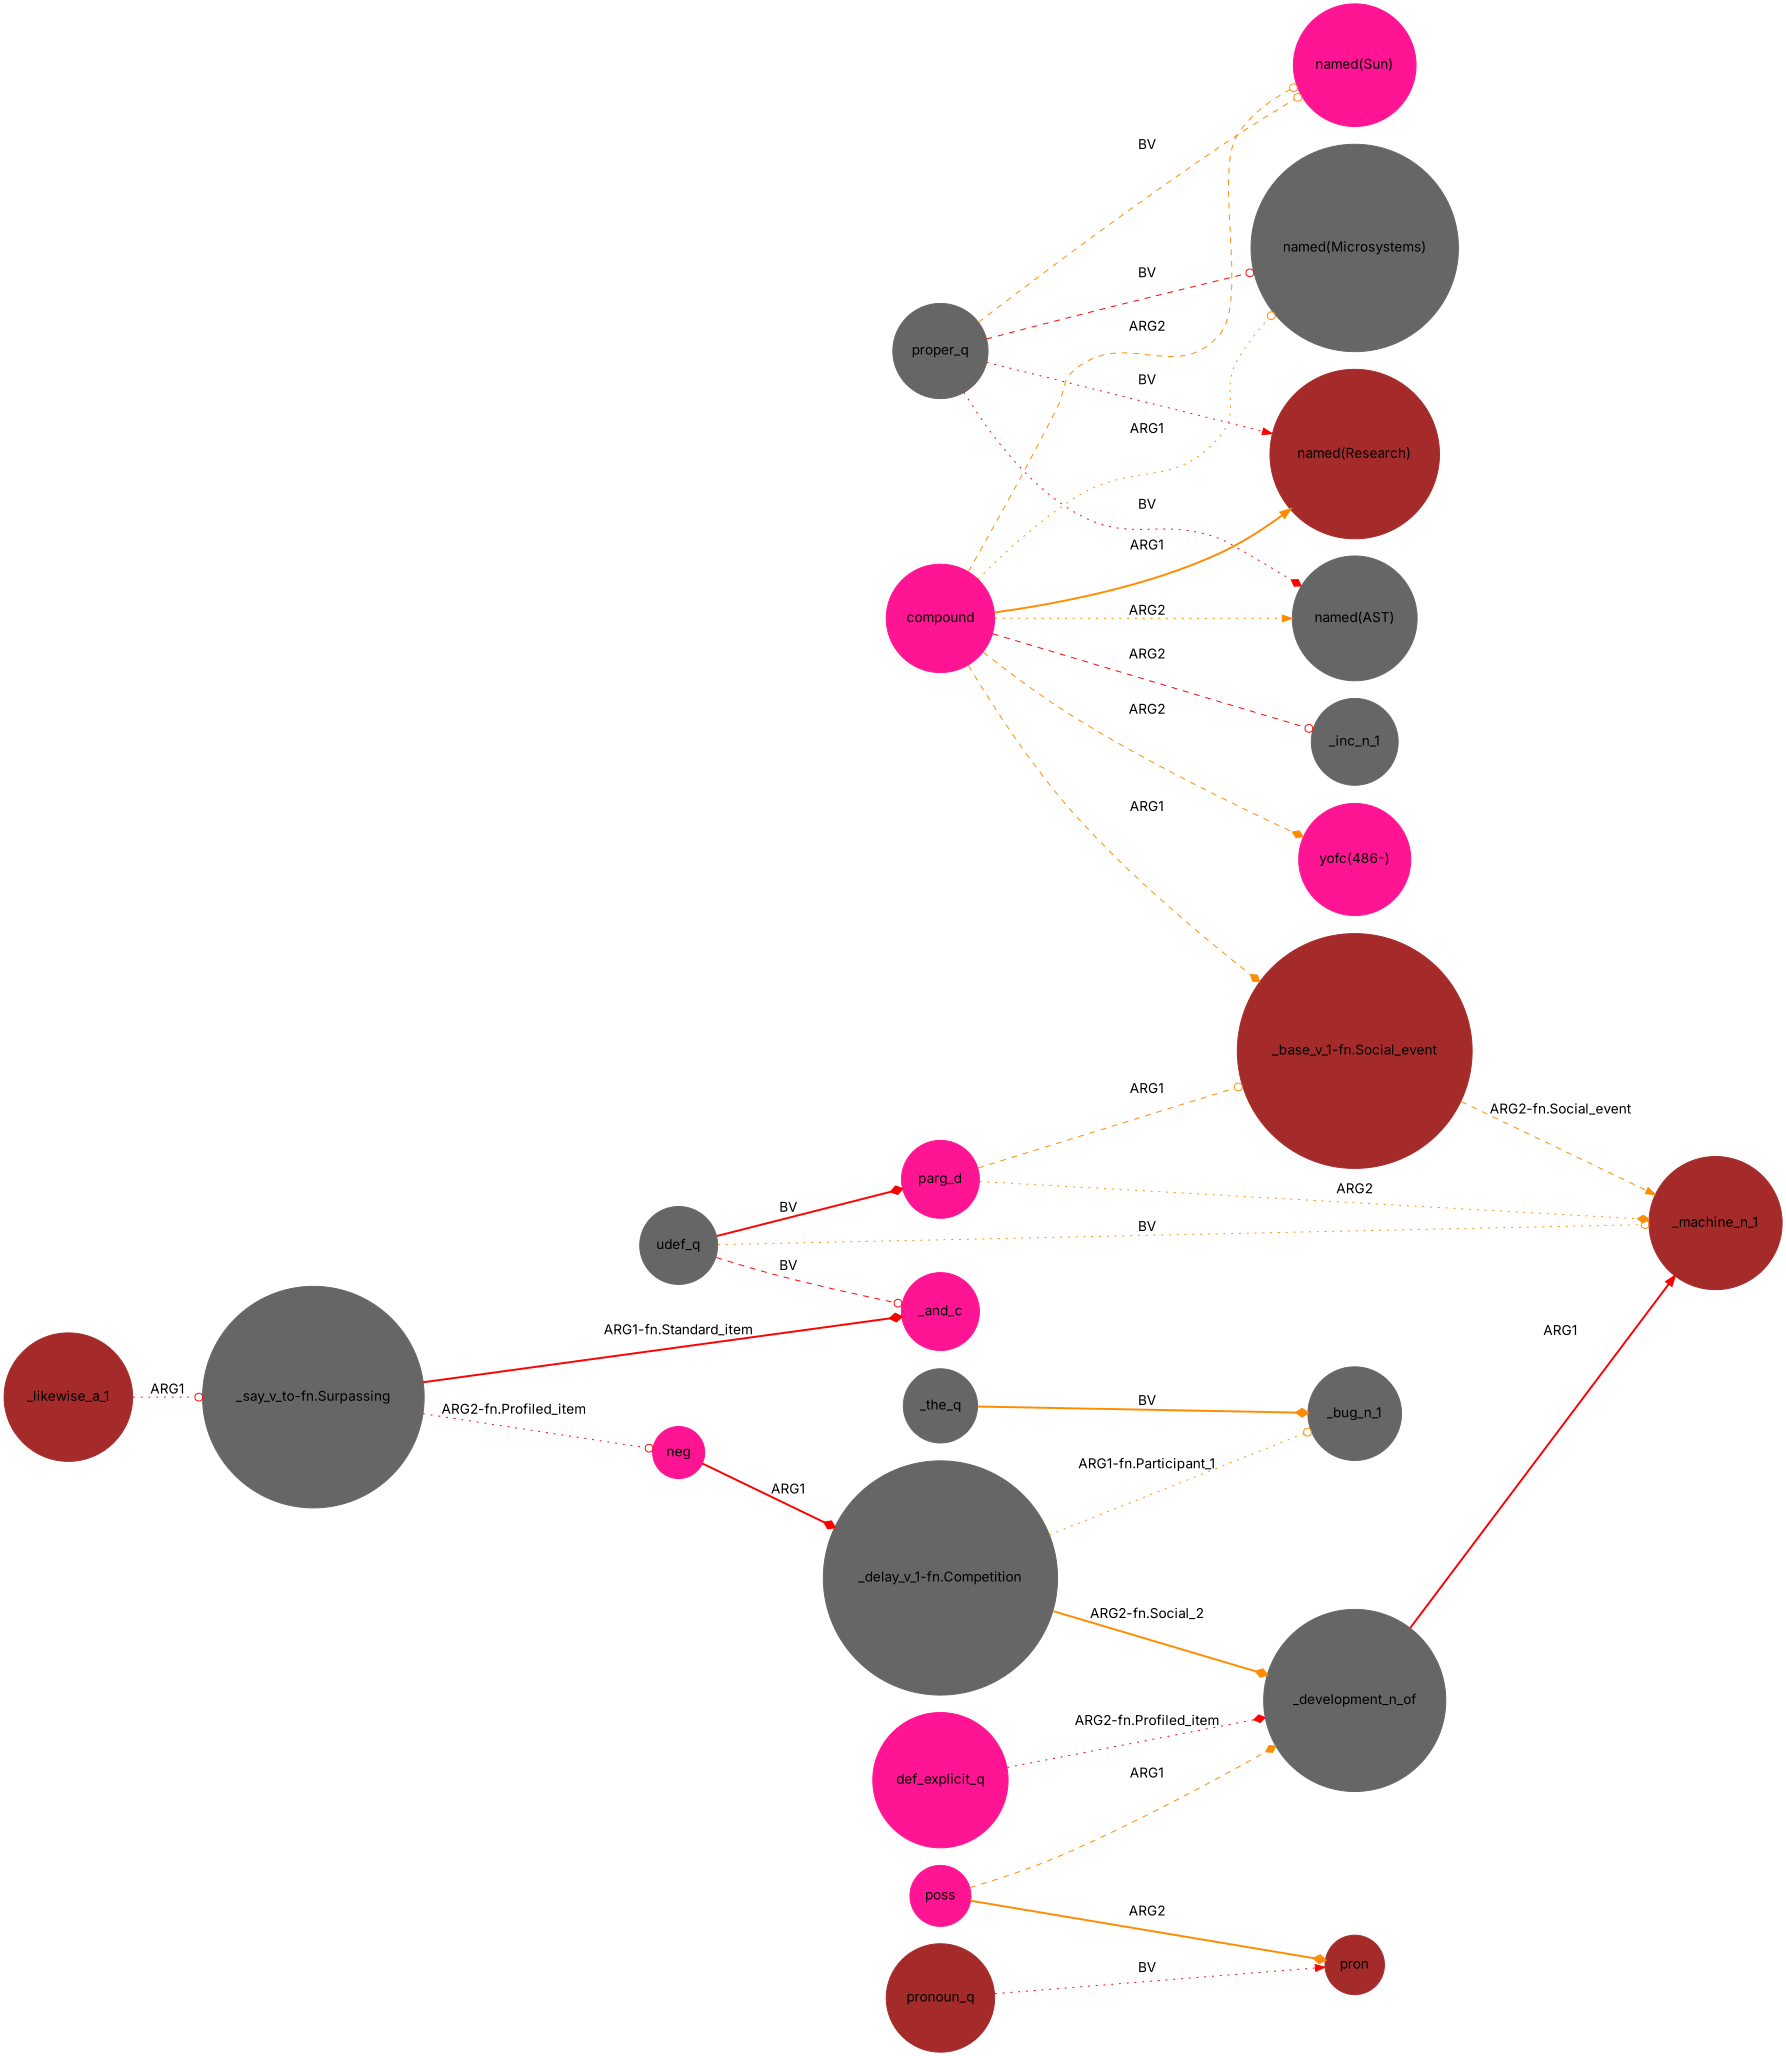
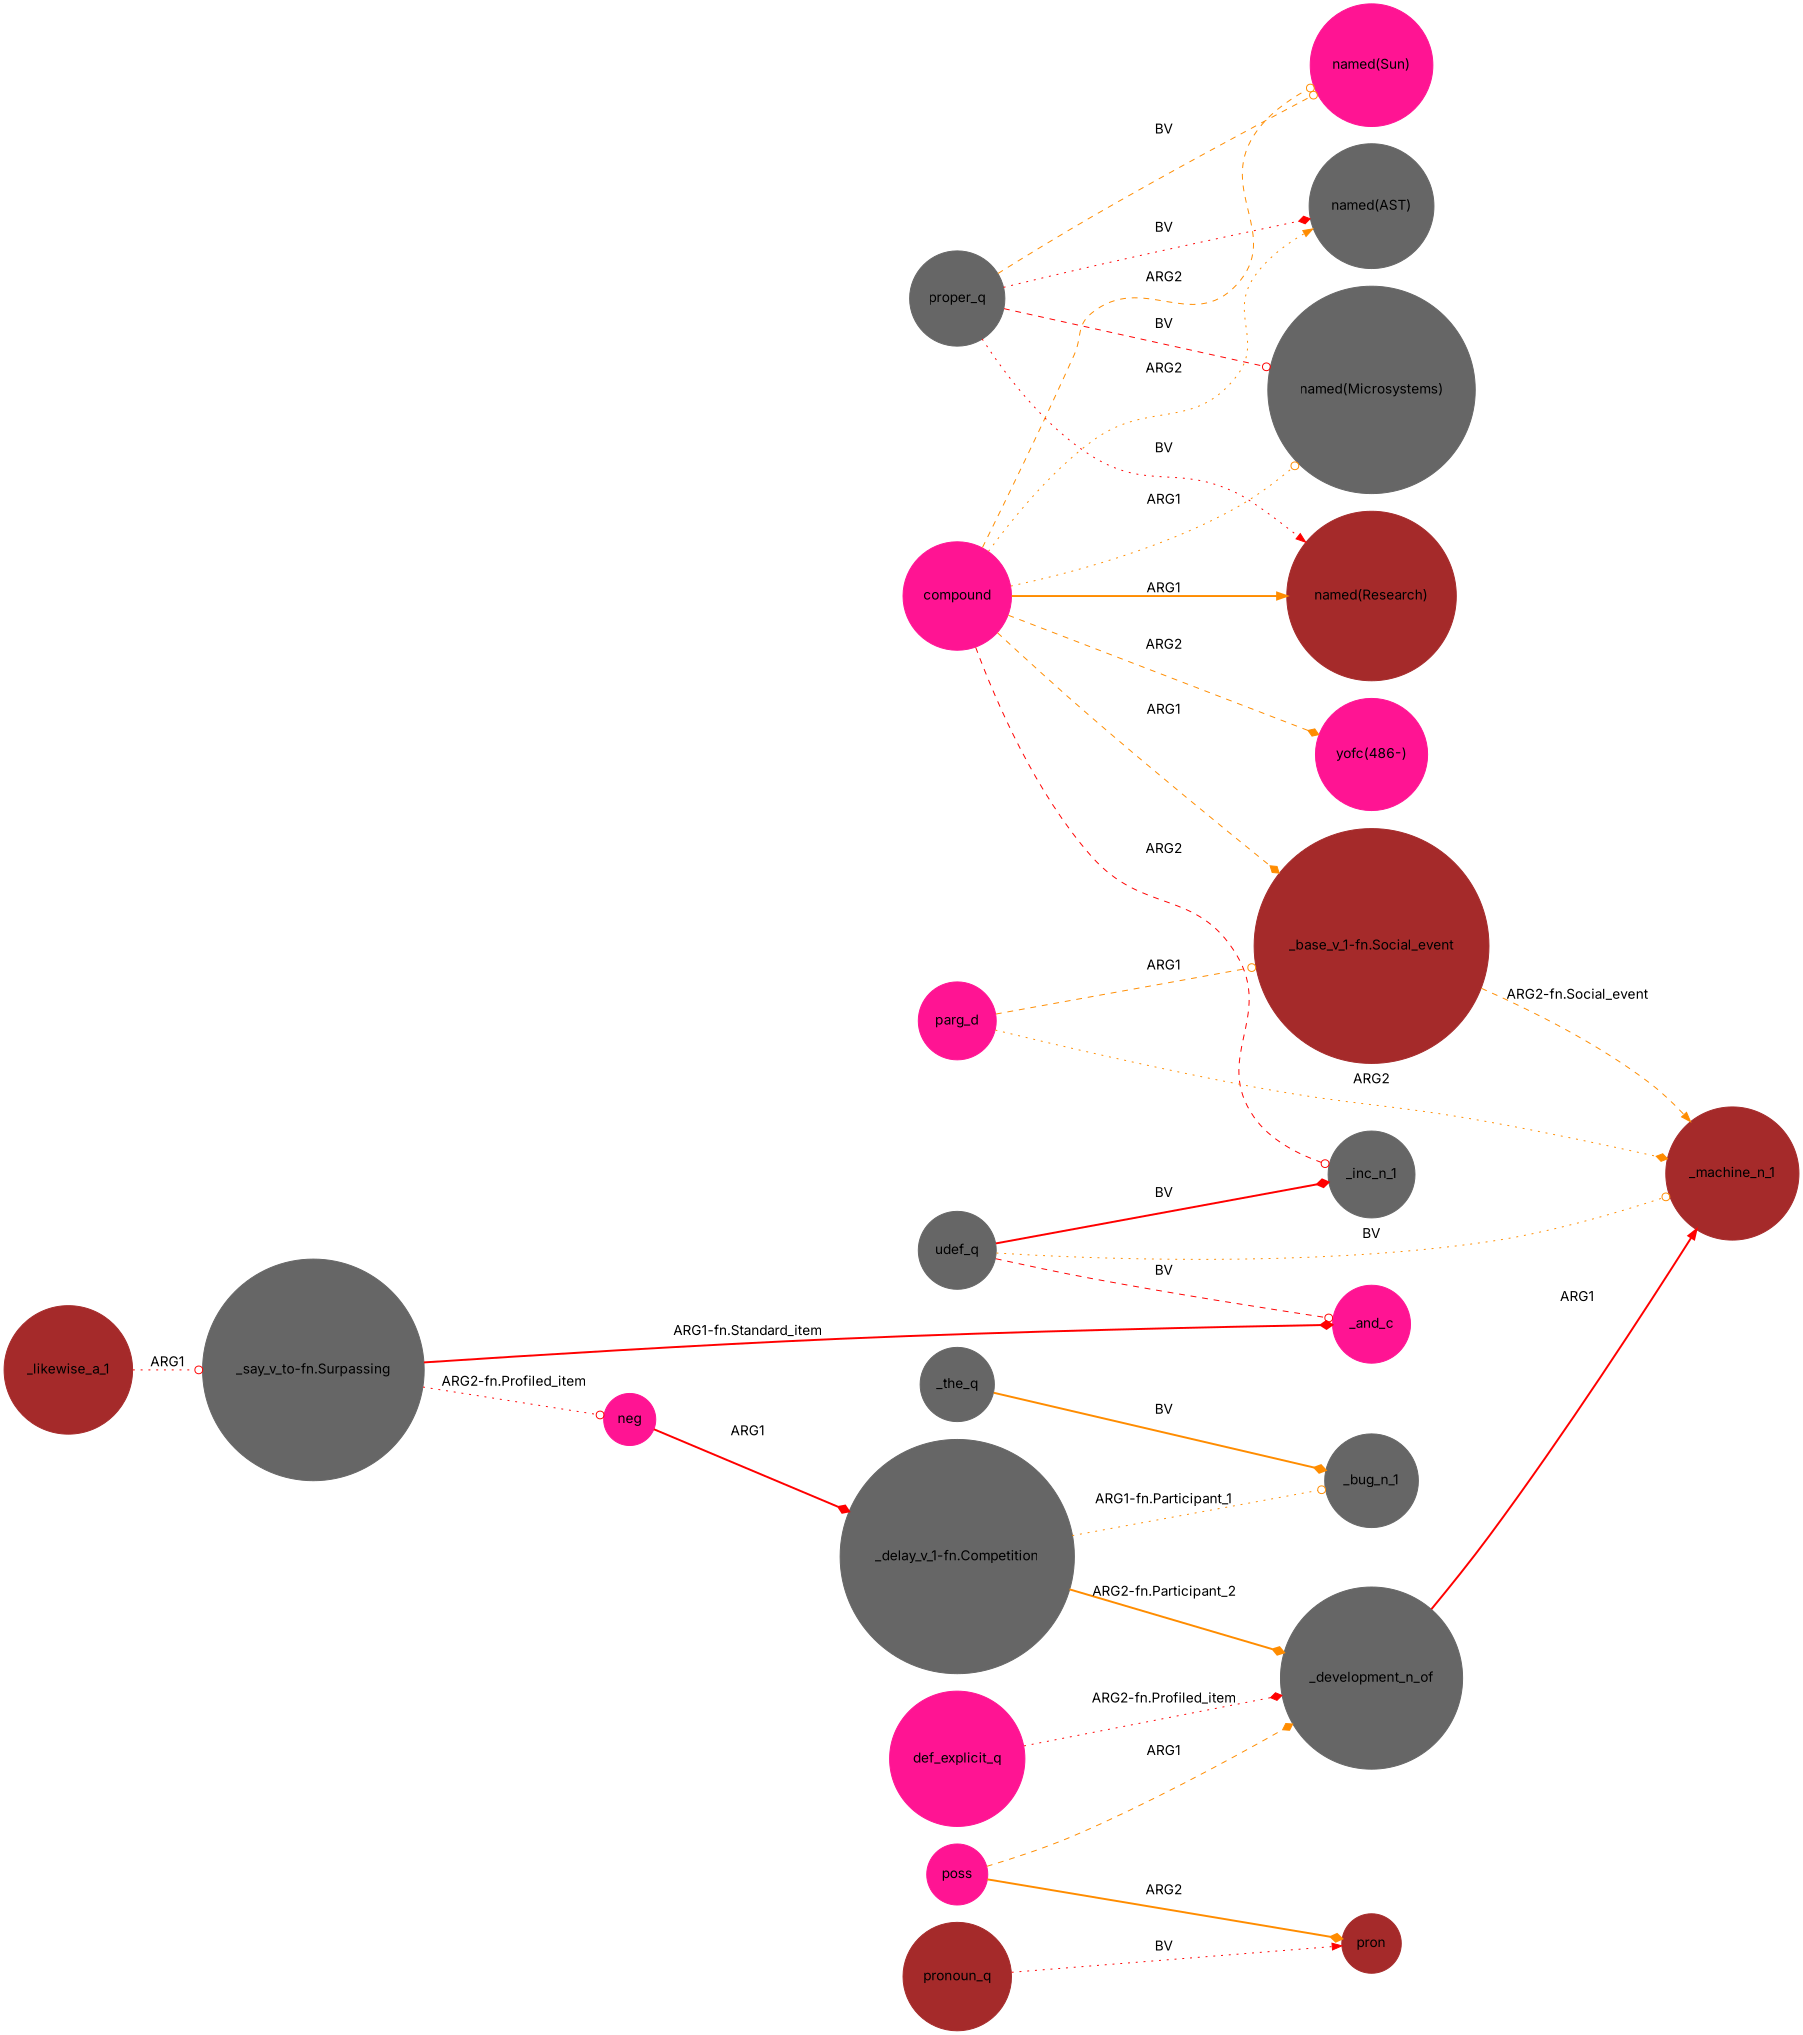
edge "udef_q" -> "parg_d": now "udef_q" -> "_inc_n_1"
edge "_delay_v_1-fn.Competition" -> "_development_n_of": label "ARG2-fn.Social_2" -> "ARG2-fn.Participant_2"
